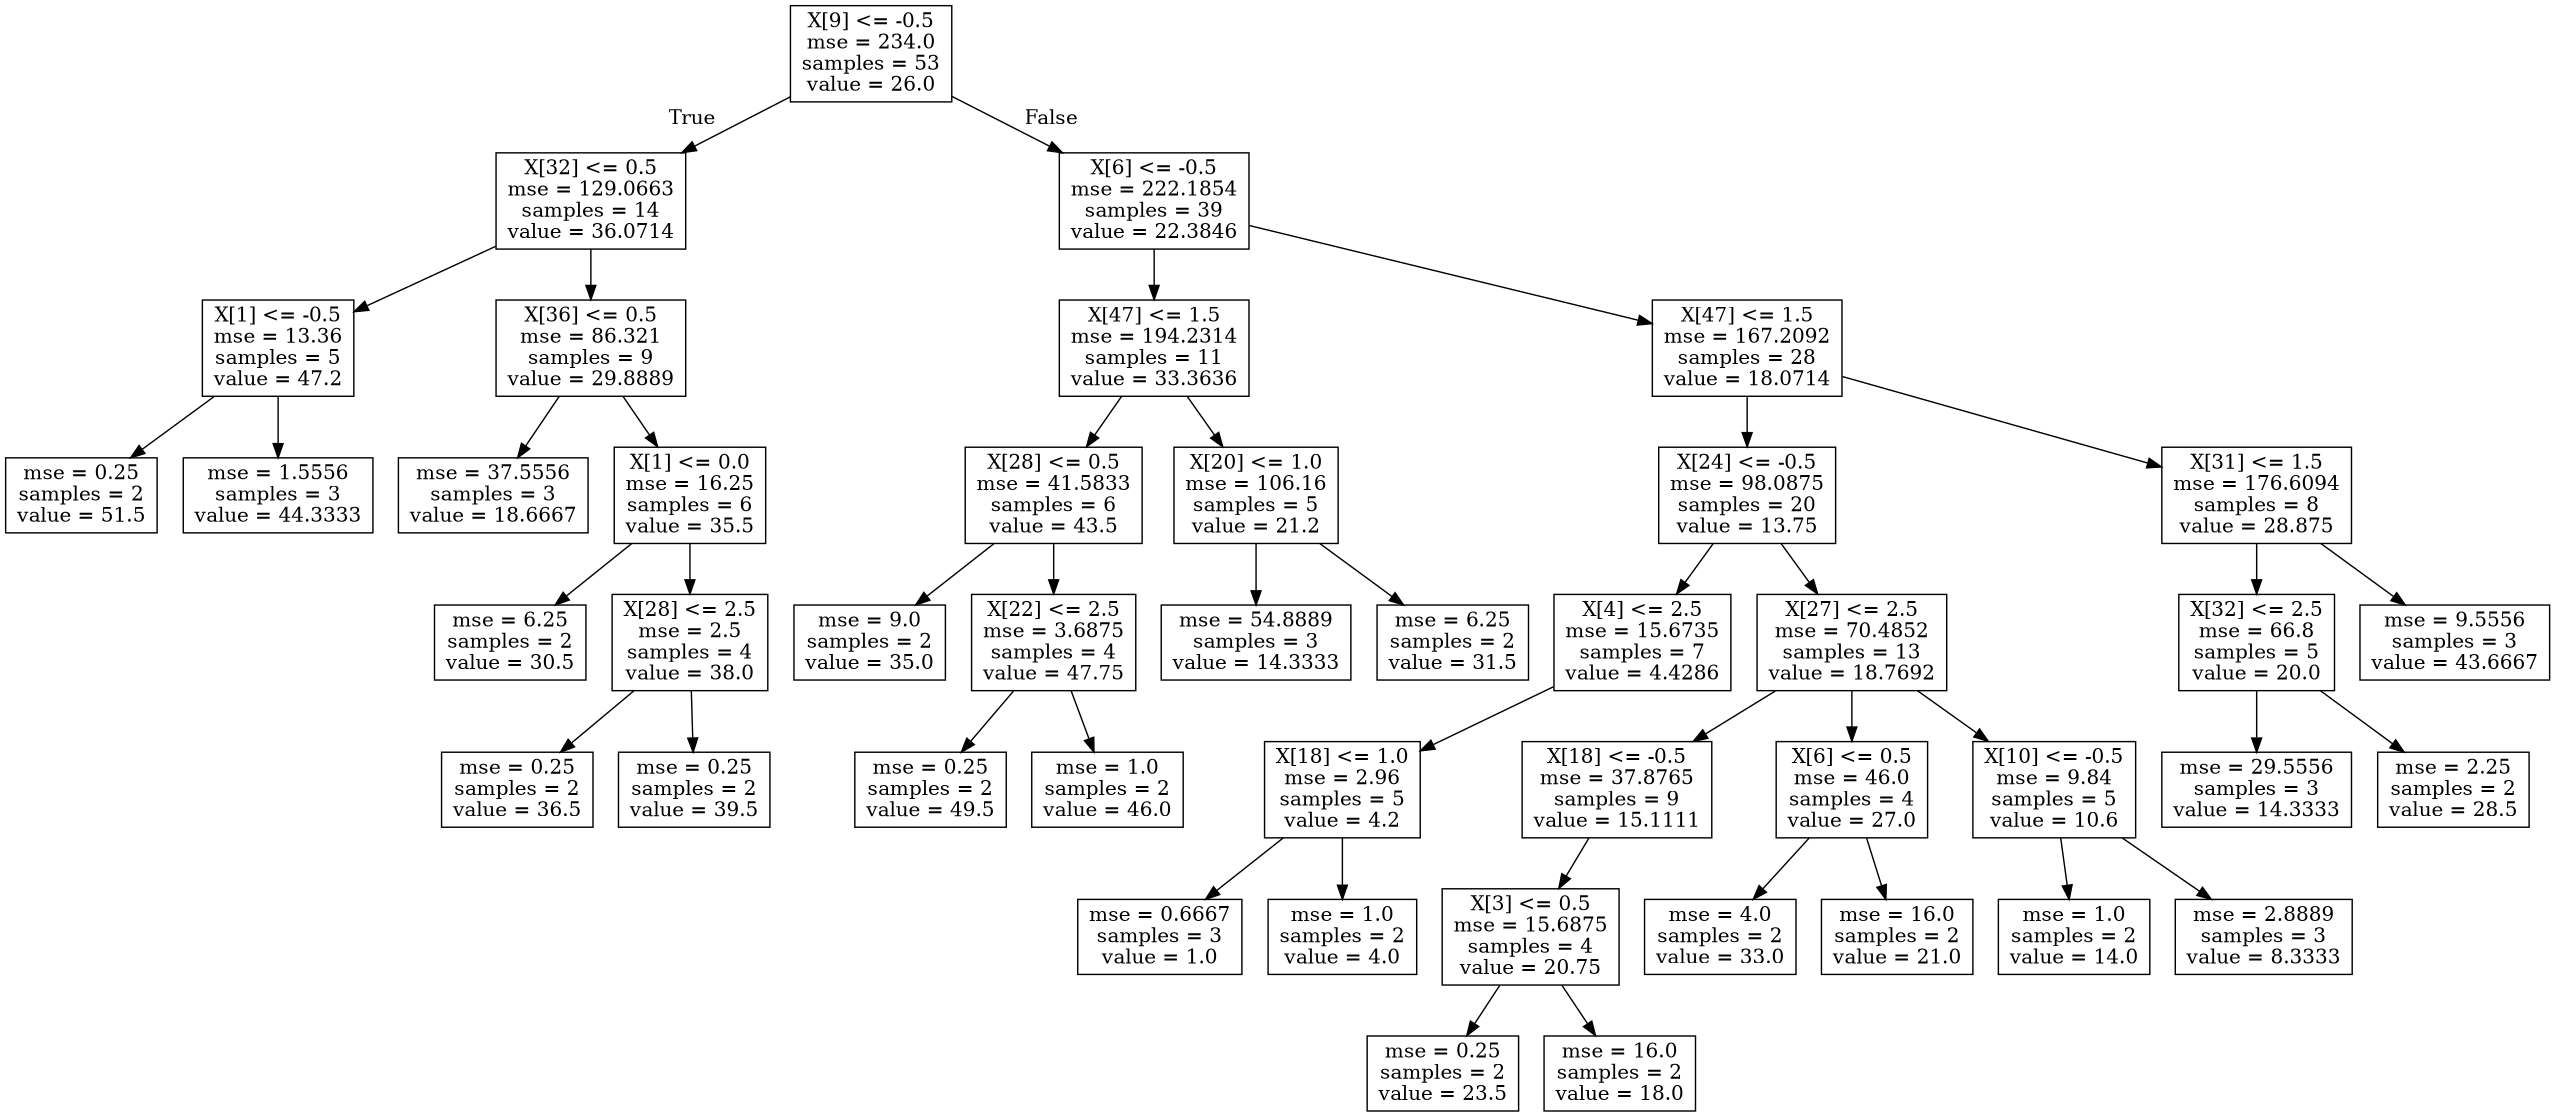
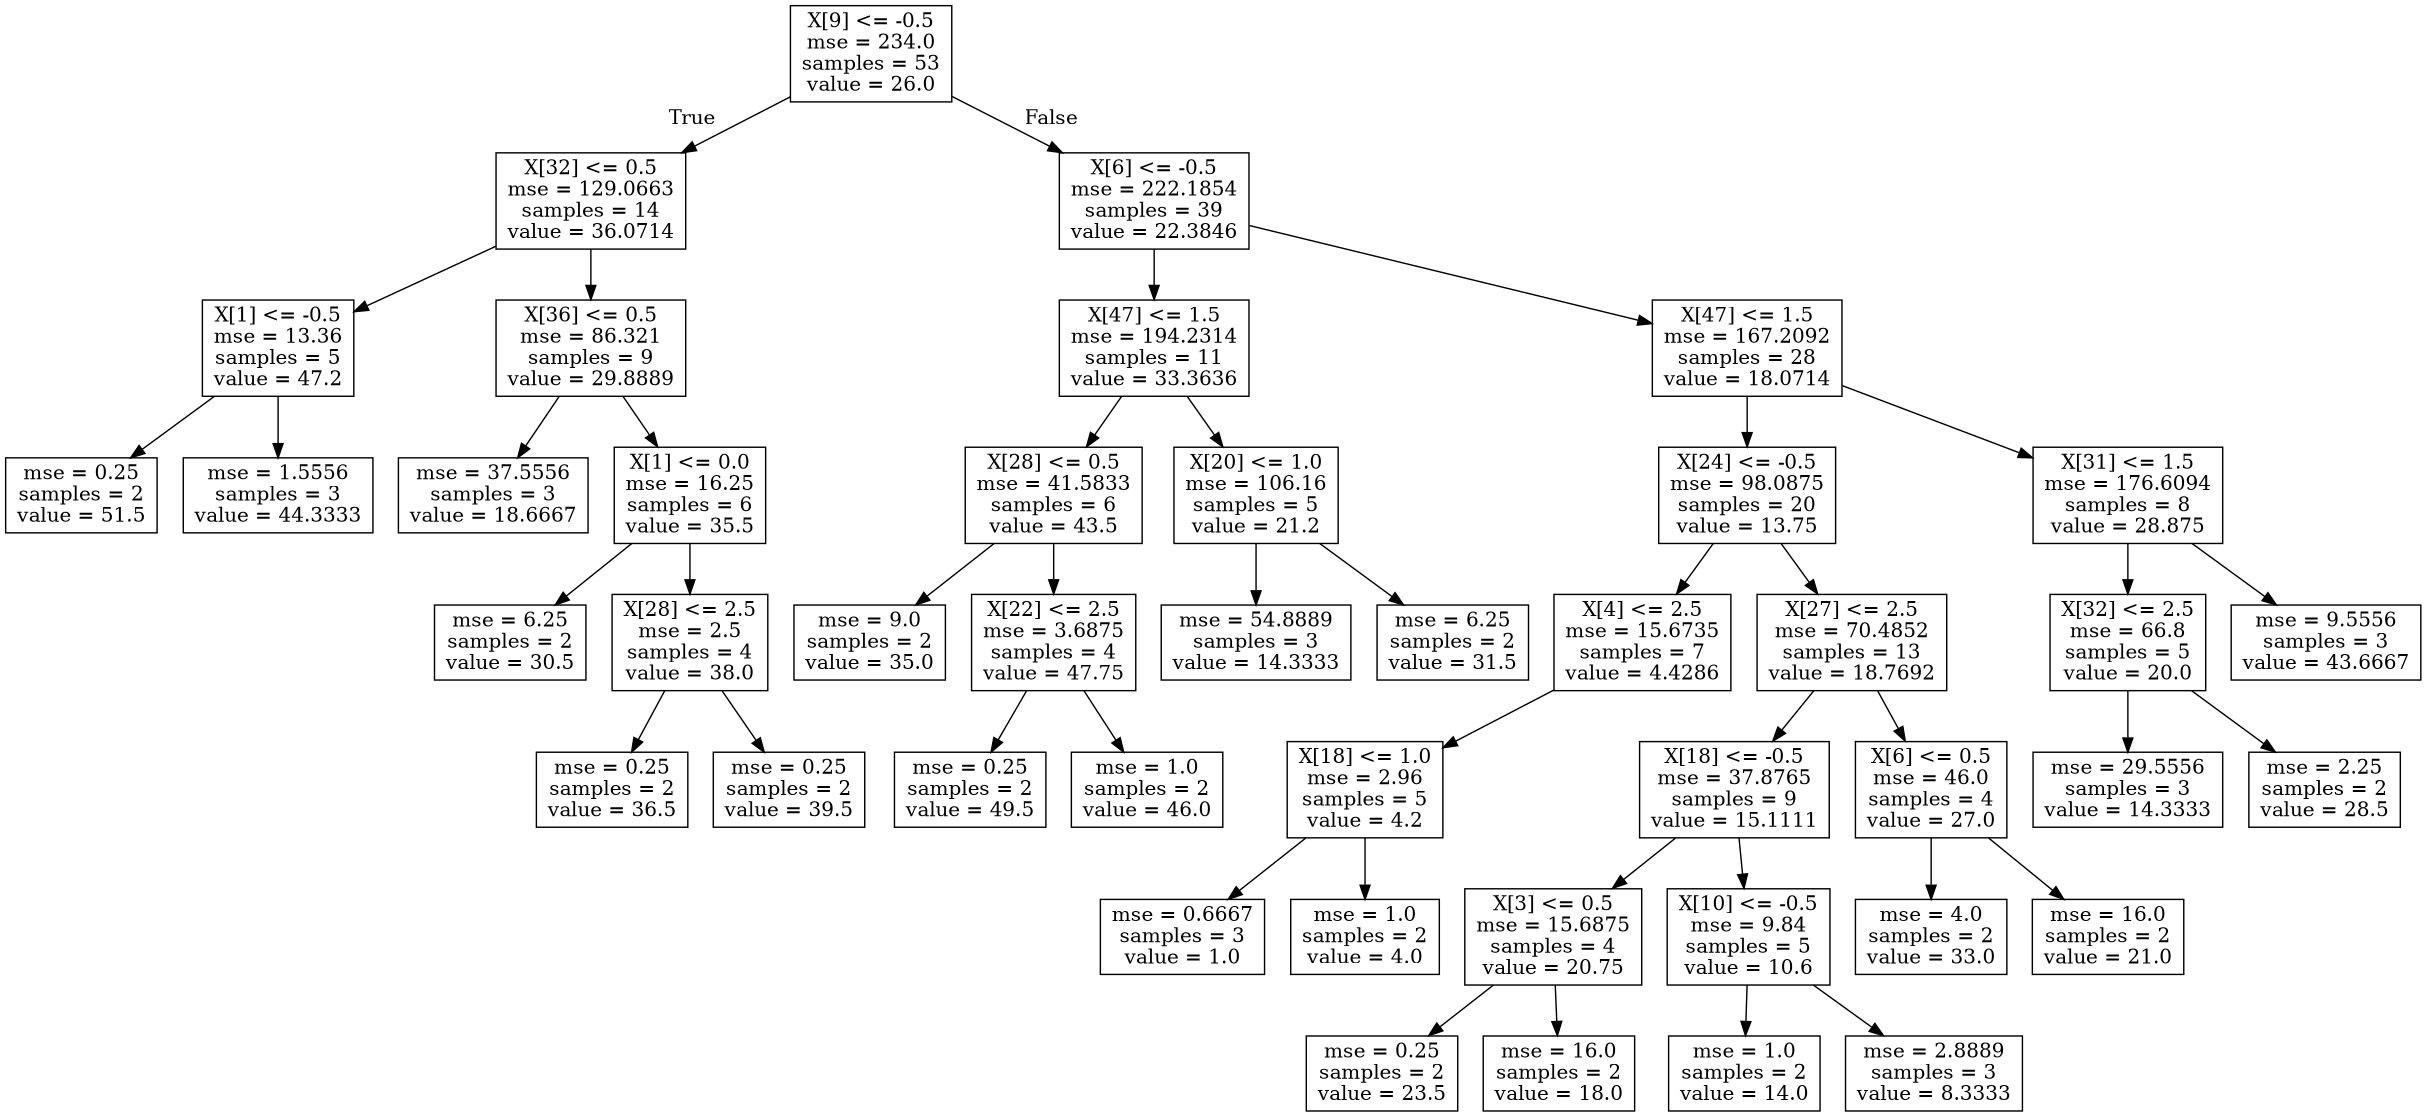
edge "X[27] <= 2.5 mse = 70.4852 samples = 13 value = 18.7692" -> "X[10] <= -0.5 mse = 9.84 samples = 5 value = 10.6": now "X[18] <= -0.5 mse = 37.8765 samples = 9 value = 15.1111" -> "X[10] <= -0.5 mse = 9.84 samples = 5 value = 10.6"
